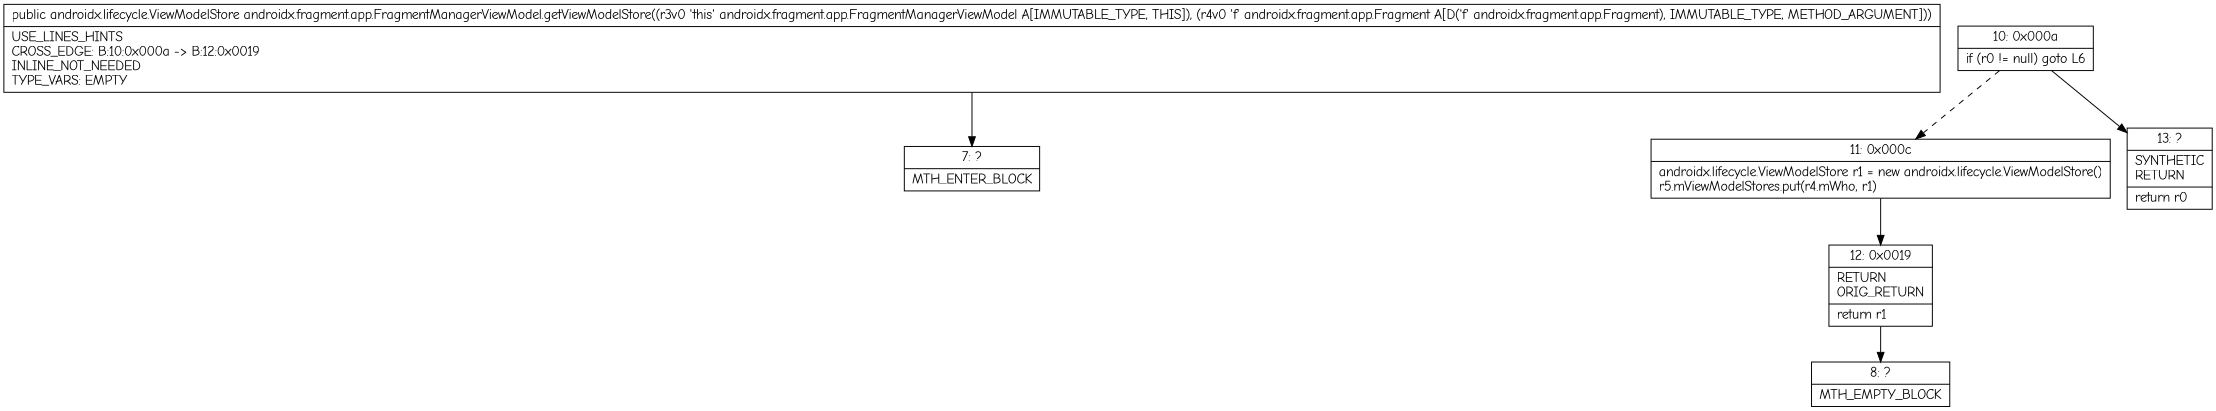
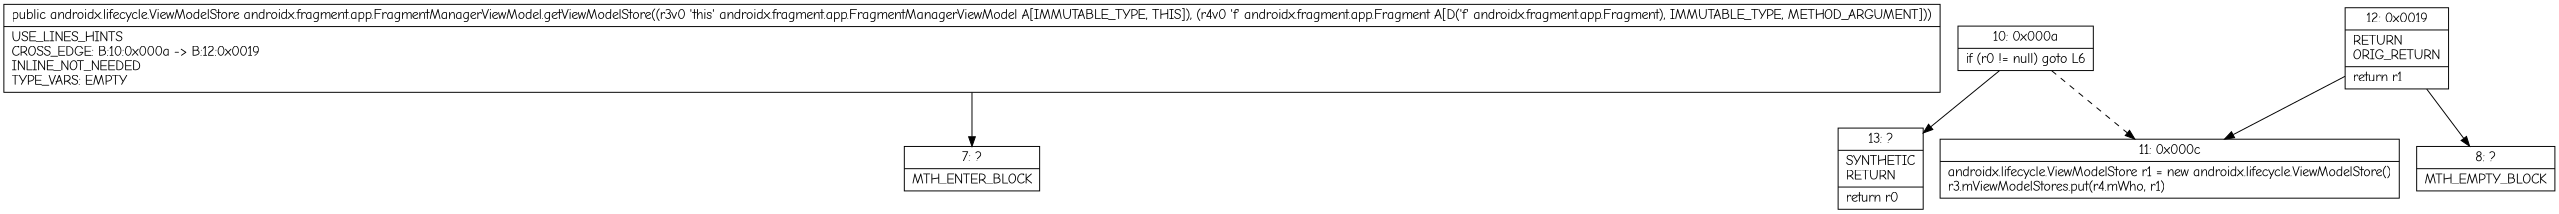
node "11: 0x000c": text "r5.mViewModelStores.put(r4.mWho, r1)" -> "r3.mViewModelStores.put(r4.mWho, r1)"
edge "11: 0x000c" -> "12: 0x0019": reversed
